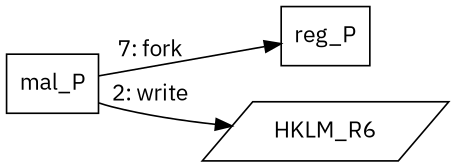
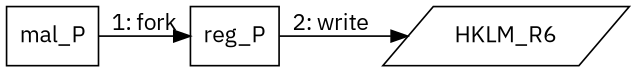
edge "mal_P" -> "reg_P": label "7: fork" -> "1: fork"
edge "mal_P" -> "HKLM_R6": now "reg_P" -> "HKLM_R6"
